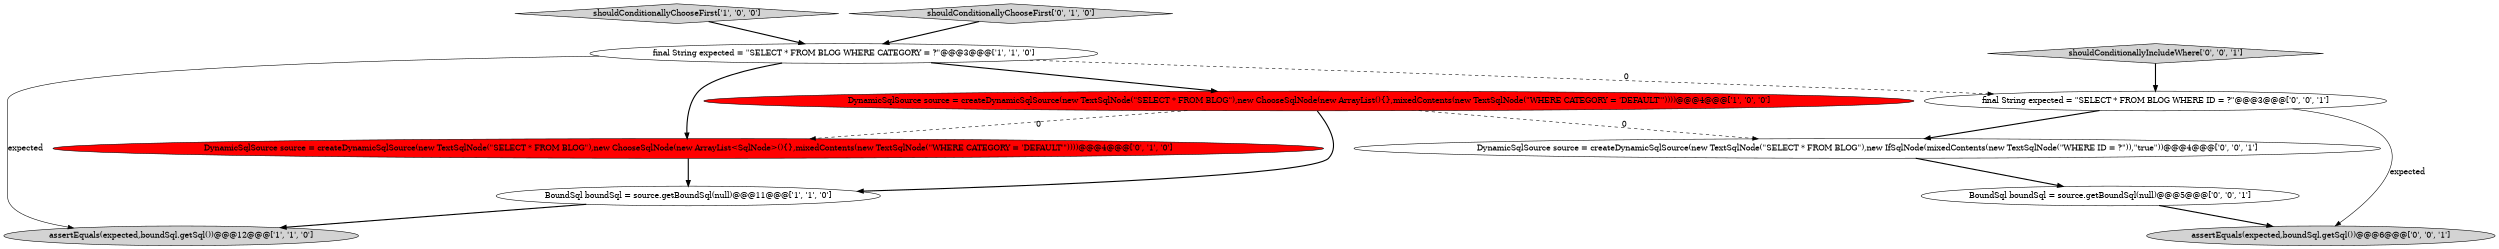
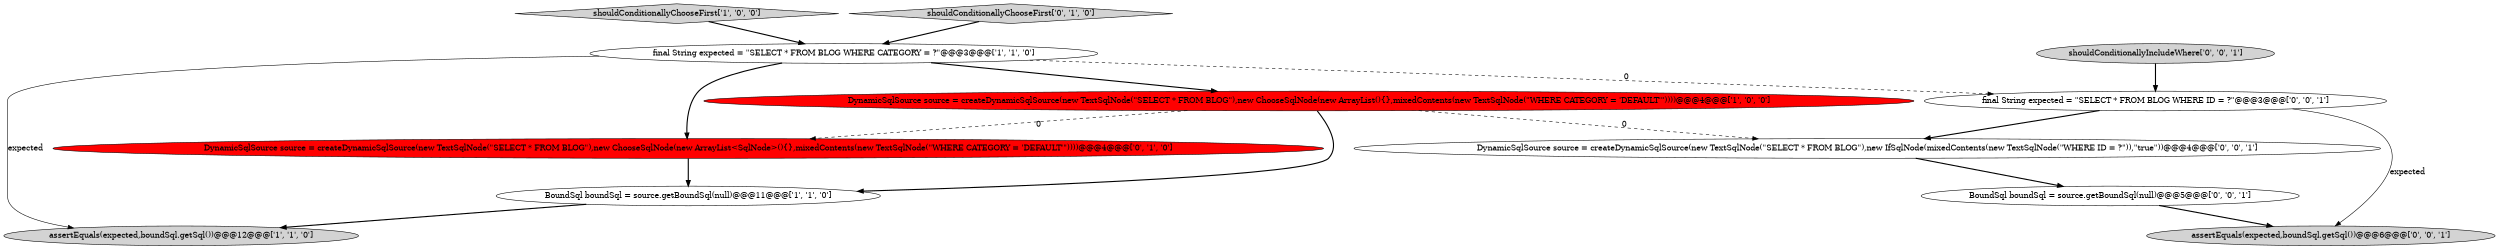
node "shouldConditionallyIncludeWhere['0', '0', '1']": shape diamond -> ellipse
